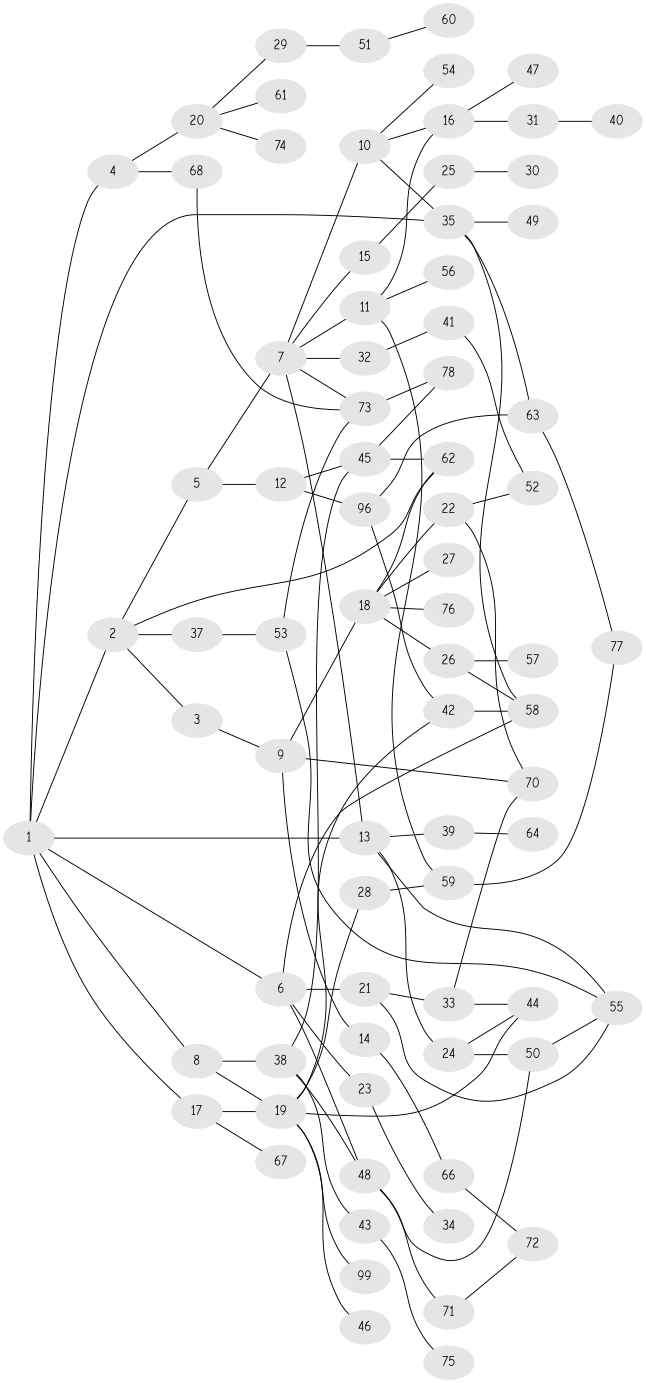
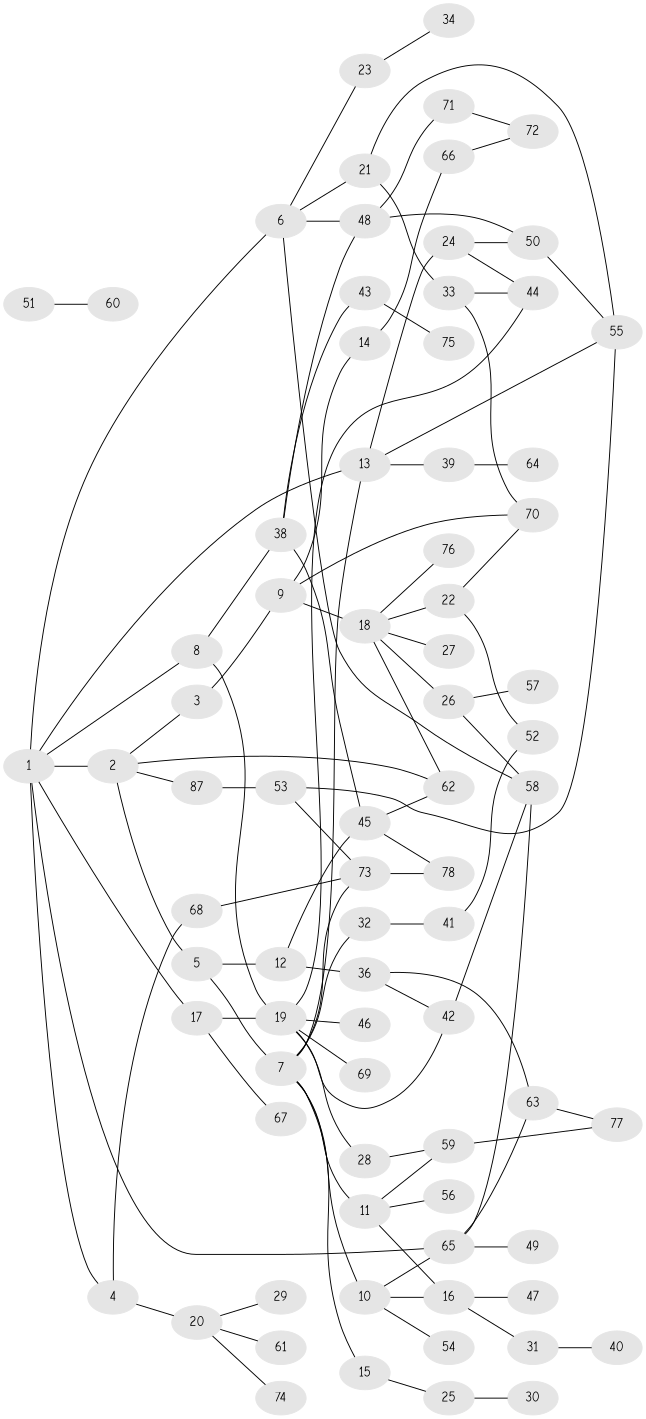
edge "29" -- "51": removed
node "35": label "35" -> "65"
node "96": label "96" -> "36"
node "37": label "37" -> "87"
node "99": label "99" -> "69"
